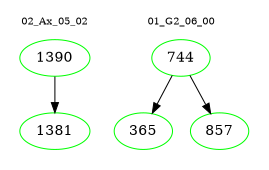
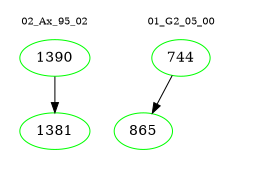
cluster "02_Ax_05_02": label "02_Ax_05_02" -> "02_Ax_95_02"
cluster "01_G2_06_00": label "01_G2_06_00" -> "01_G2_05_00"
node "365": label "365" -> "865"
node "857": removed
